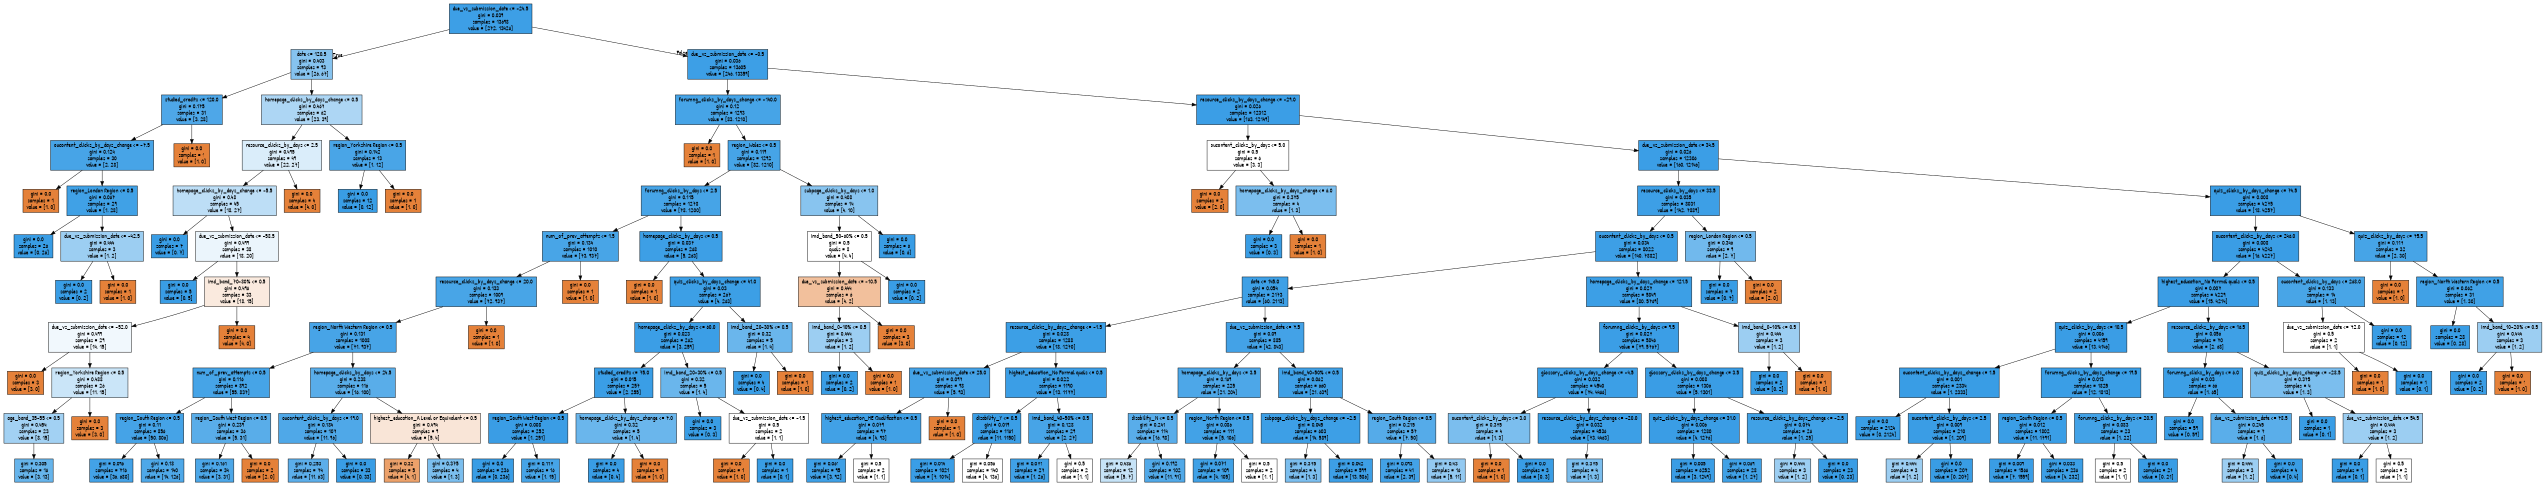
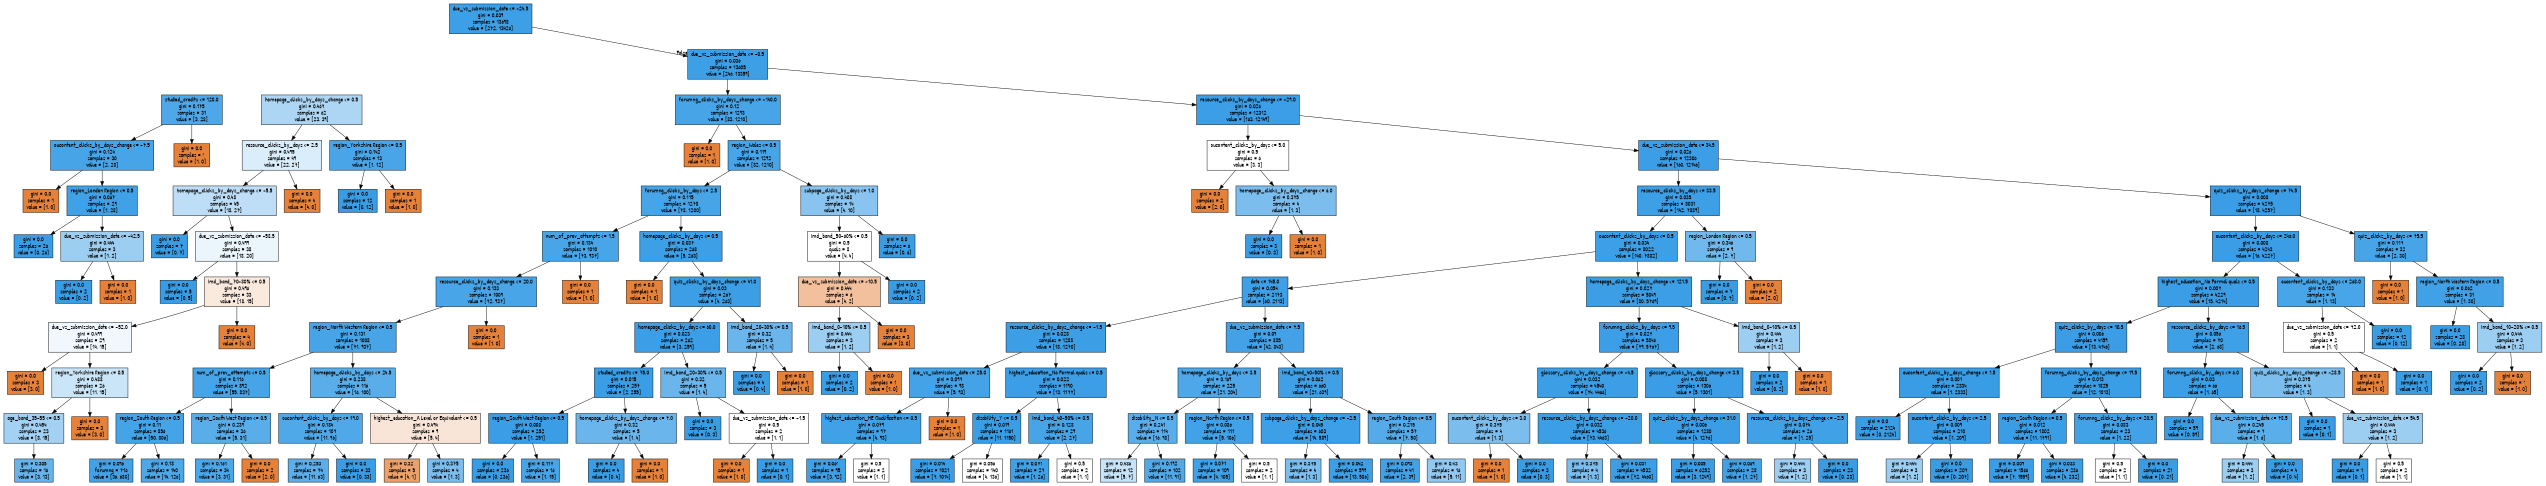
node "date <= 120.5 gini = 0.403 samples = 93 value = [26, 67]": removed
node "gini = 0.096 samples = 716 value = [36, 680]": label "gini = 0.096 samples = 716 value = [36, 680]" -> "gini = 0.096 forumng = 716 value = [36, 680]"
node "gini = 0.031 samples = 4532 value = [72, 4460]": added
